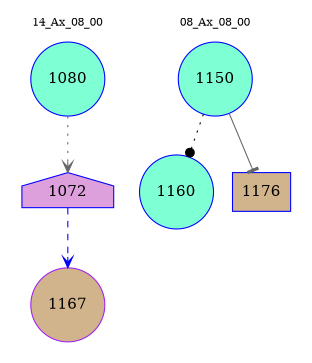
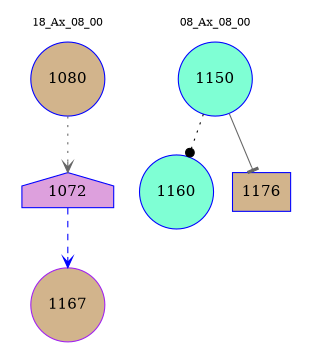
cluster "14_Ax_08_00": label "14_Ax_08_00" -> "18_Ax_08_00"
node "1080": fillcolor aquamarine -> tan
